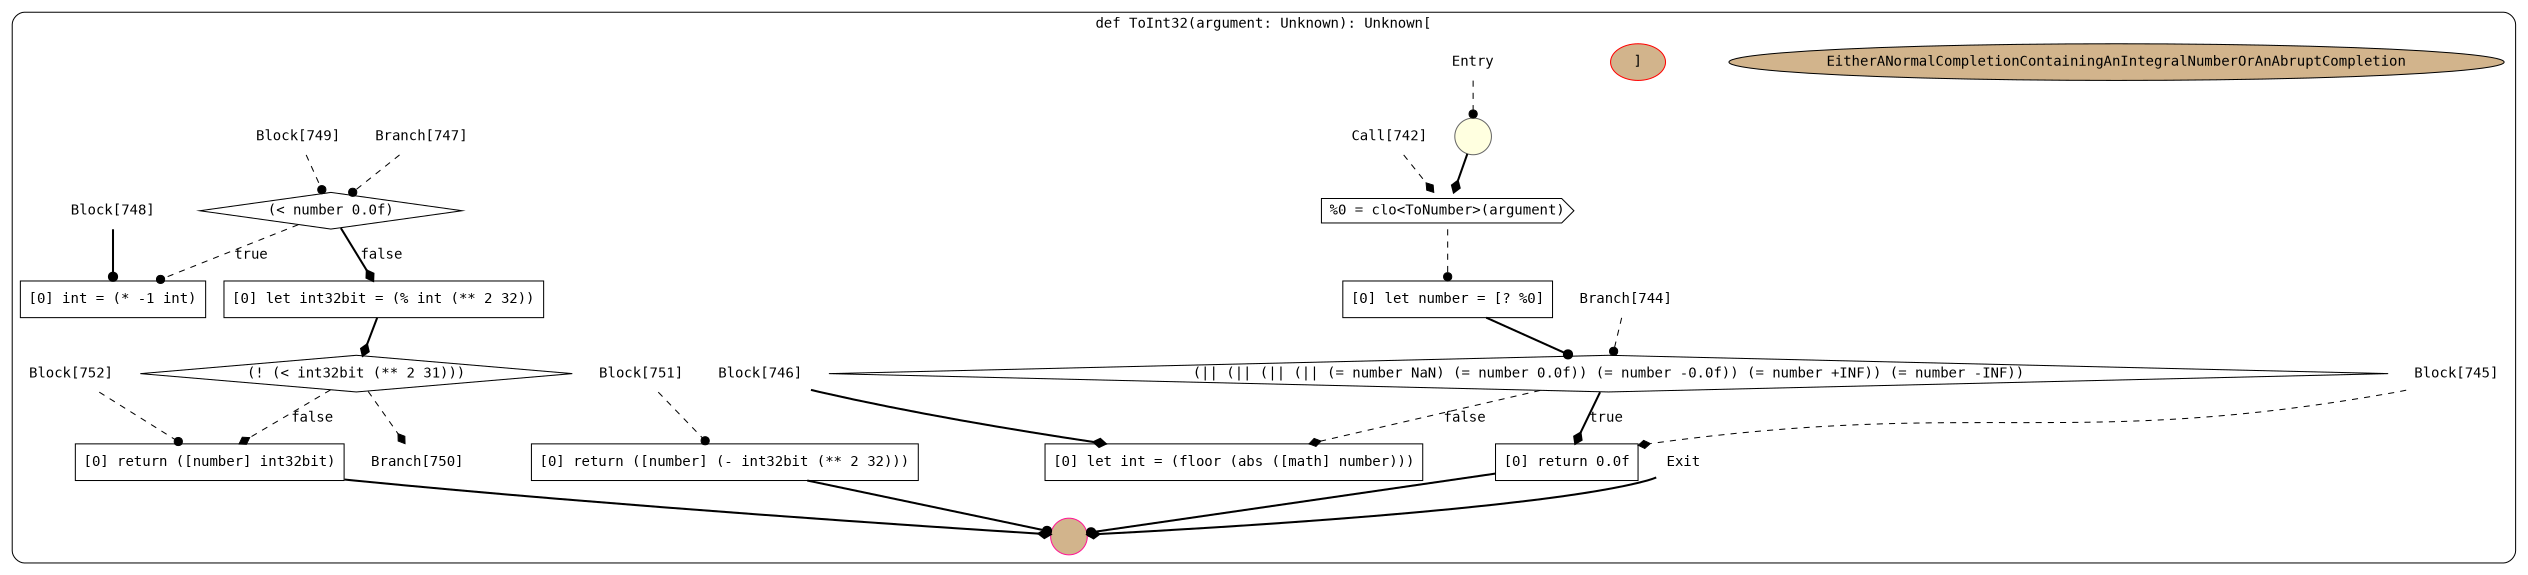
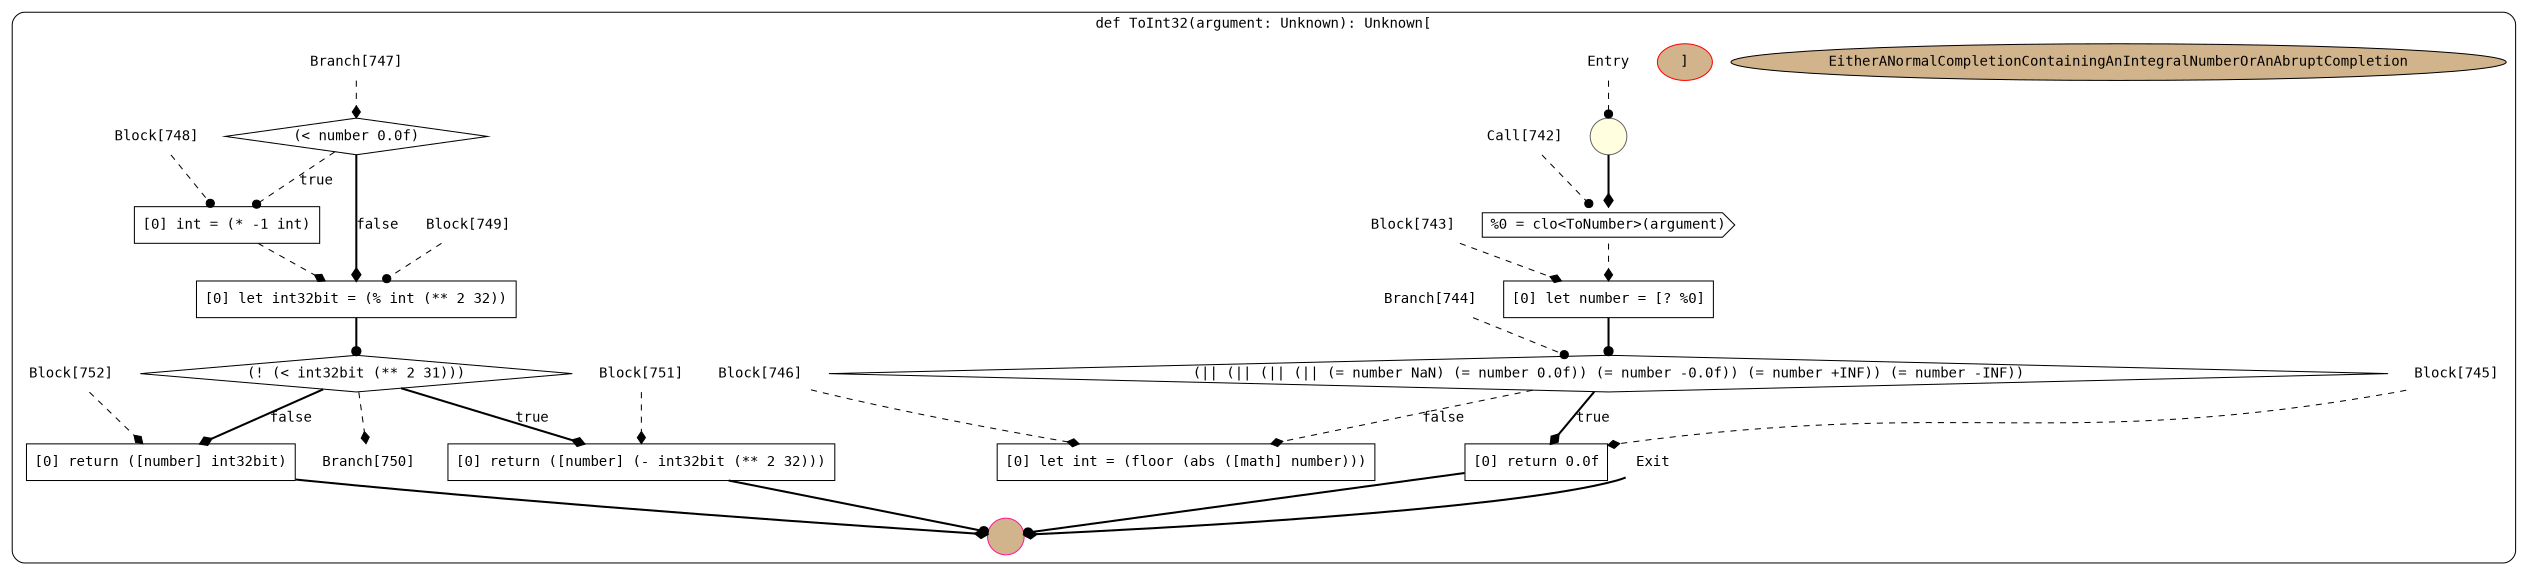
edge "Call[742]" -> "%0 = clo<ToNumber>(argument)": arrowhead diamond -> dot
edge "Block[749]" -> "(< number 0.0f)": now "Block[749]" -> "[0] let int32bit = (% int (** 2 32))"
edge "Branch[747]" -> "(< number 0.0f)": arrowhead dot -> diamond
node "Block[743]": added
edge "Block[748]" -> "[0] int = (* -1 int)": style bold -> dashed
edge "%0 = clo<ToNumber>(argument)" -> "[0] let number = [? %0]": arrowhead dot -> diamond
edge "[0] int = (* -1 int)" -> "[0] let int32bit = (% int (** 2 32))": added
edge "[0] let int32bit = (% int (** 2 32))" -> "(! (< int32bit (** 2 31)))": arrowhead diamond -> dot
edge "(! (< int32bit (** 2 31)))" -> "[0] return ([number] int32bit)": style dashed -> bold
edge "(! (< int32bit (** 2 31)))" -> "[0] return ([number] (- int32bit (** 2 32)))": added, label "true"
edge "Block[751]" -> "[0] return ([number] (- int32bit (** 2 32)))": arrowhead dot -> diamond
edge "Block[752]" -> "[0] return ([number] int32bit)": arrowhead dot -> diamond
edge "Block[746]" -> "[0] let int = (floor (abs ([math] number)))": style bold -> dashed
